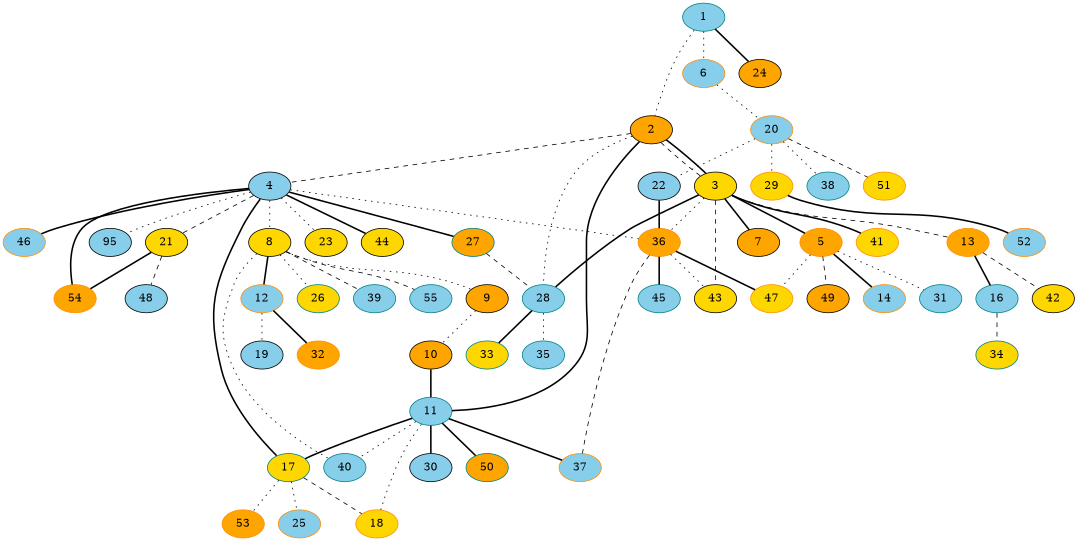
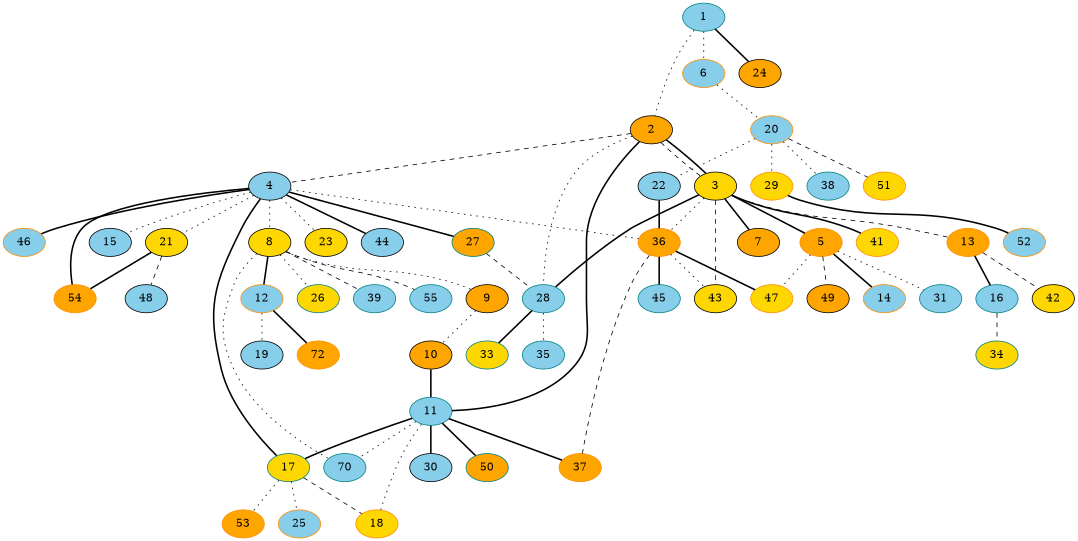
edge "4" -- "21": style dashed -> dotted
node "95": label "95" -> "15"
node "44": fillcolor gold -> skyblue
node "32": label "32" -> "72"
node "40": label "40" -> "70"
node "37": fillcolor skyblue -> orange
